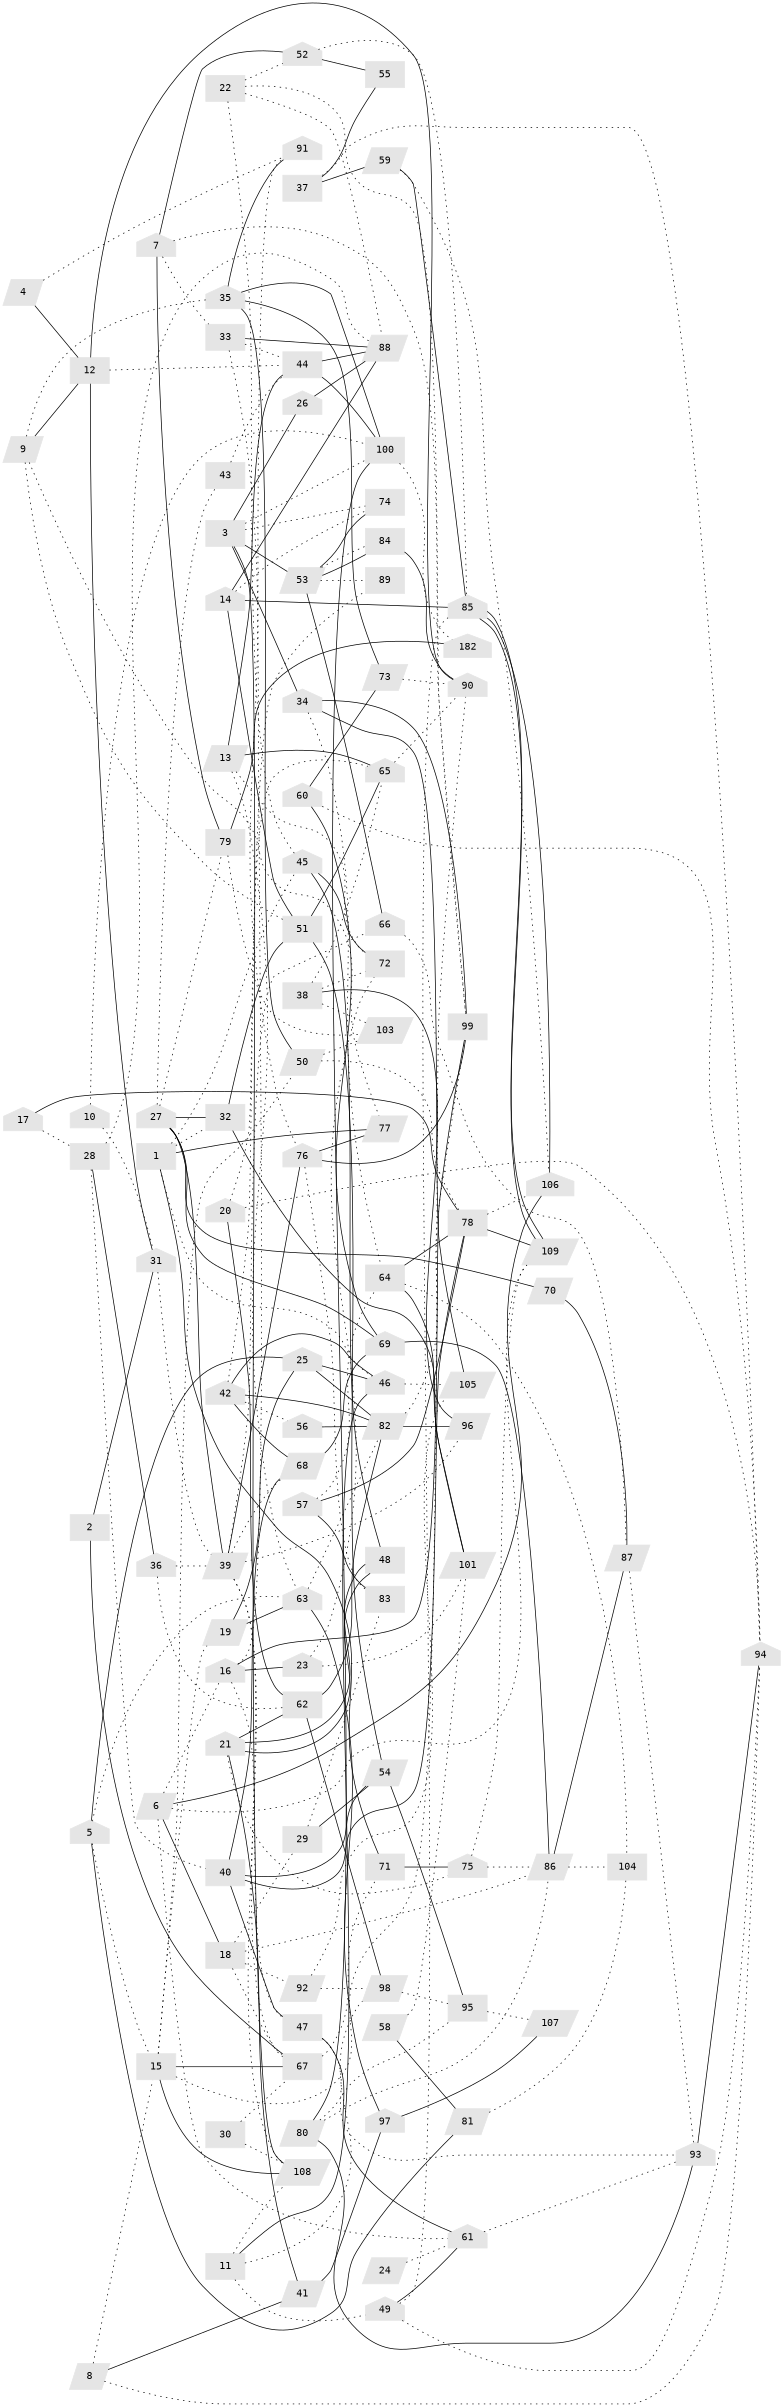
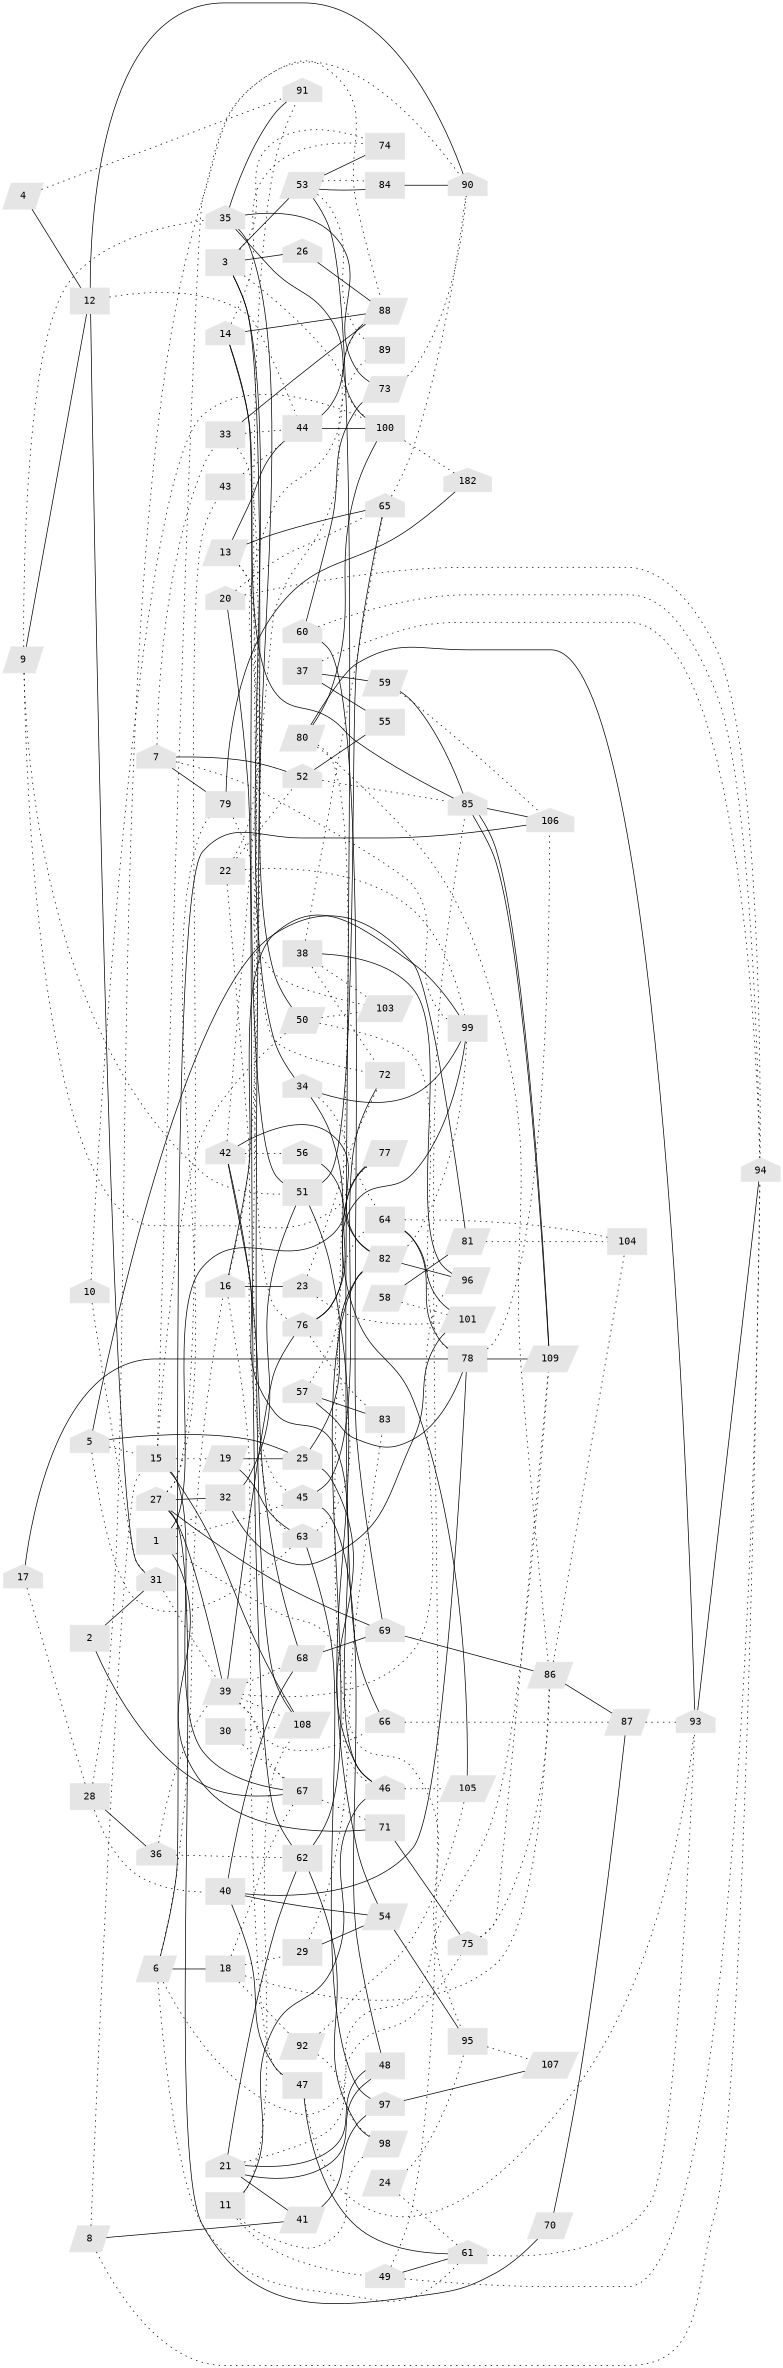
edge "98" -- "95": now "24" -- "95"
